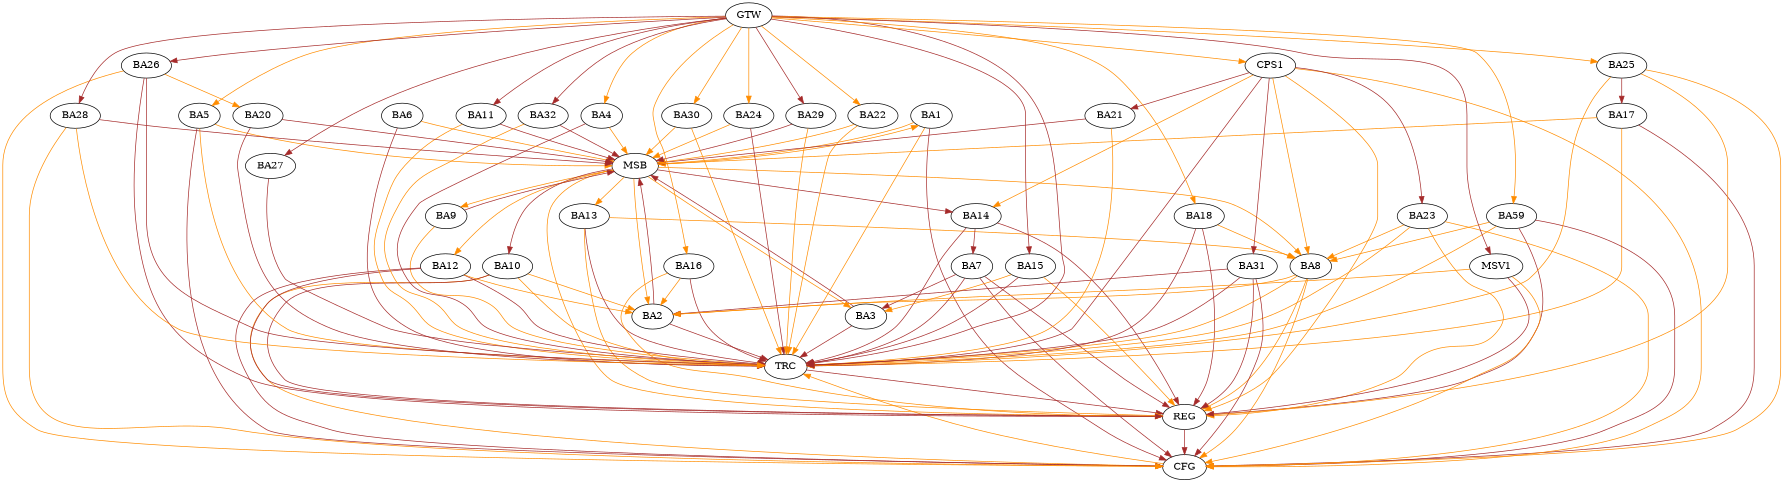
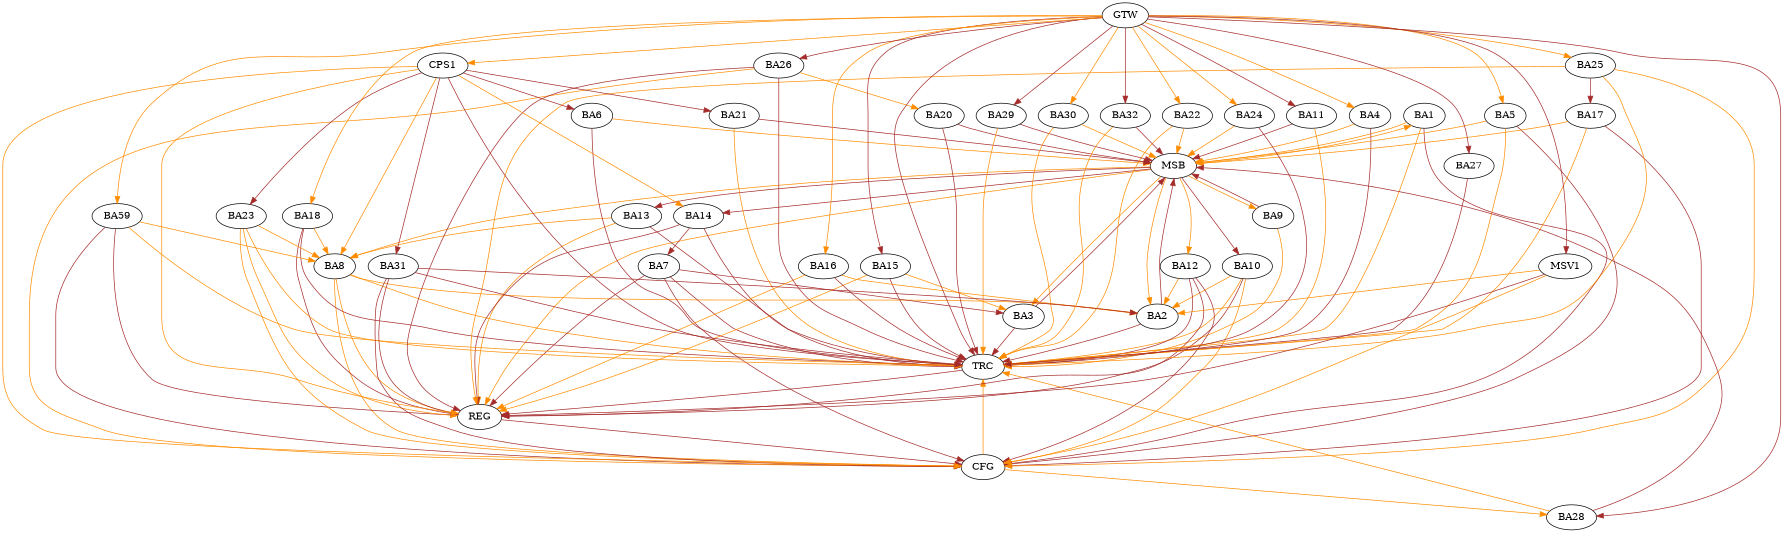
edge "CPS1" -> "BA6": added
edge "MSB" -> "BA13": color darkorange -> brown
edge "BA28" -> "CFG": reversed
